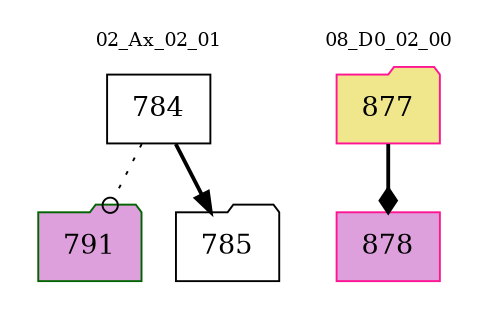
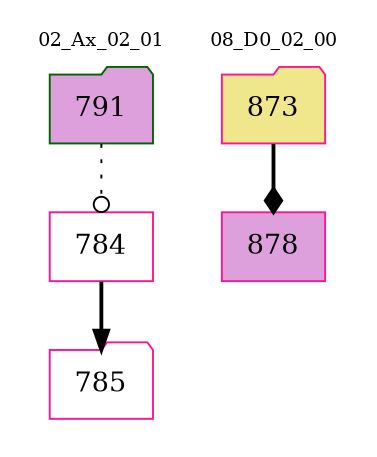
node "784": color black -> deeppink
node "877": label "877" -> "873"
edge "784" -> "791": reversed
node "785": color black -> deeppink
